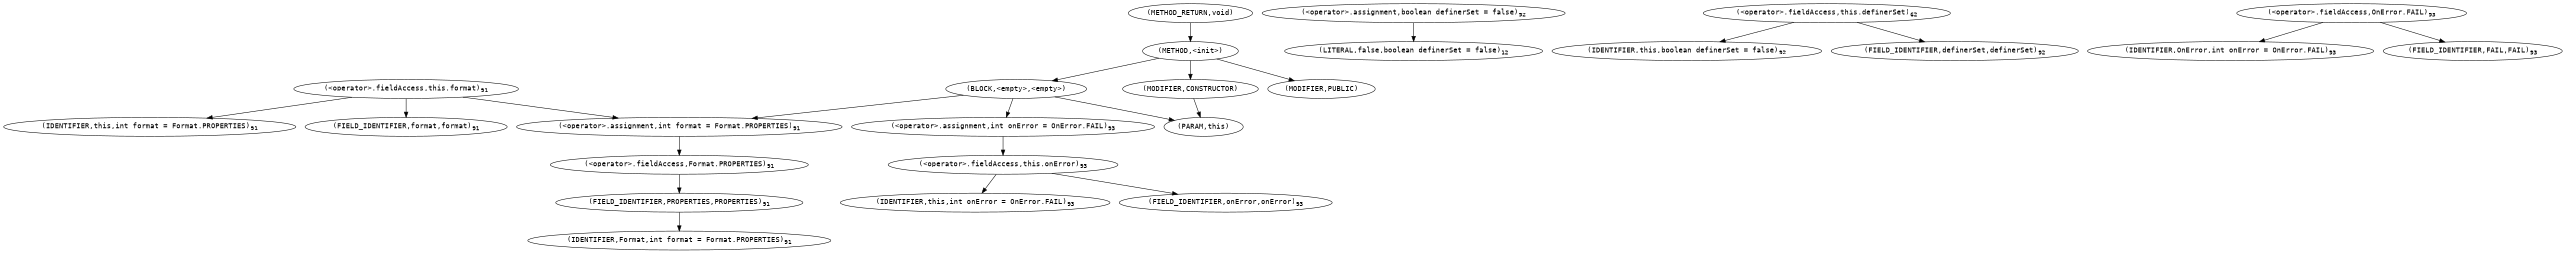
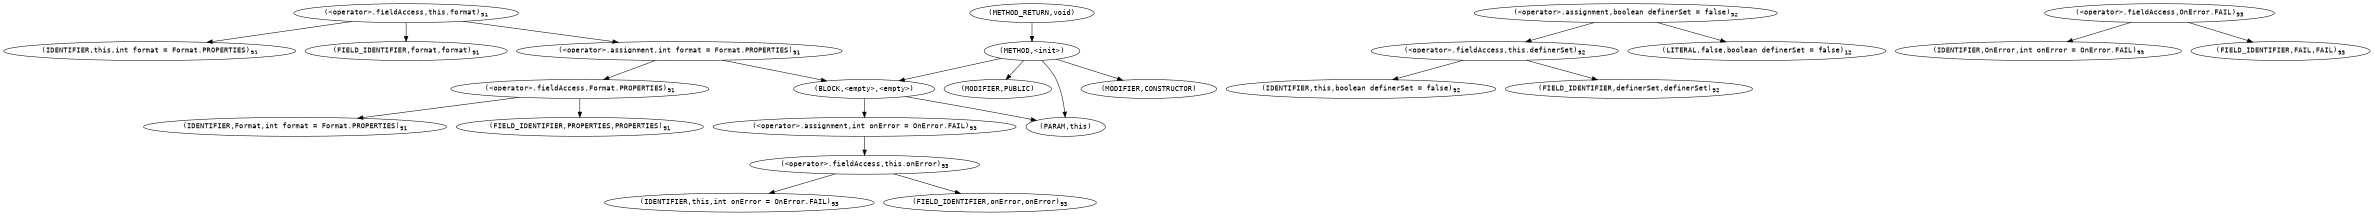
node "(<operator>.fieldAccess,this.definerSet)": text "62" -> "92"
edge "(<operator>.assignment,boolean definerSet = false)" -> "(<operator>.fieldAccess,this.definerSet)": added
edge "(MODIFIER,CONSTRUCTOR)" -> "(PARAM,this)": now "(METHOD,<init>)" -> "(PARAM,this)"
edge "(BLOCK,<empty>,<empty>)" -> "(<operator>.assignment,int format = Format.PROPERTIES)": reversed
edge "(FIELD_IDENTIFIER,PROPERTIES,PROPERTIES)" -> "(IDENTIFIER,Format,int format = Format.PROPERTIES)": now "(<operator>.fieldAccess,Format.PROPERTIES)" -> "(IDENTIFIER,Format,int format = Format.PROPERTIES)"
